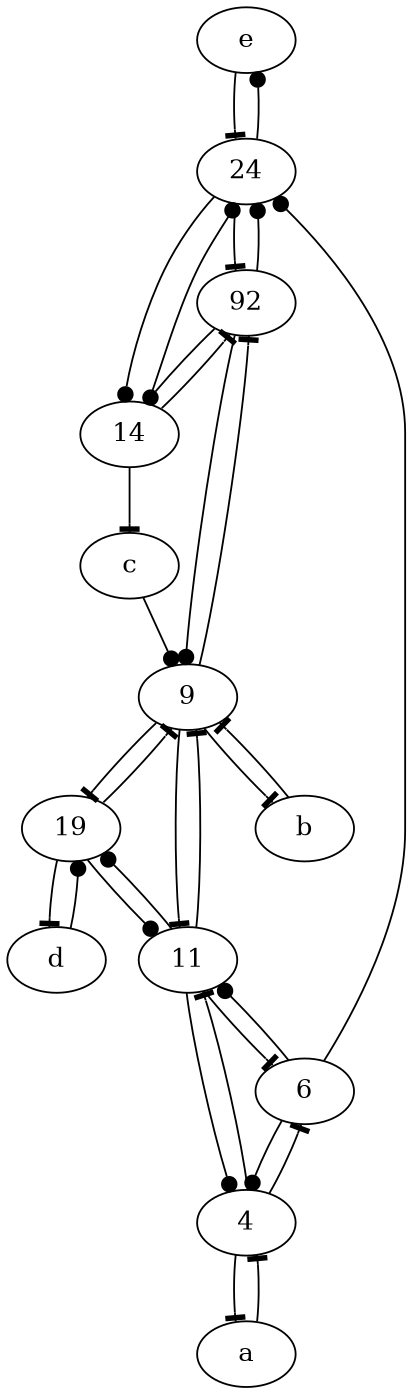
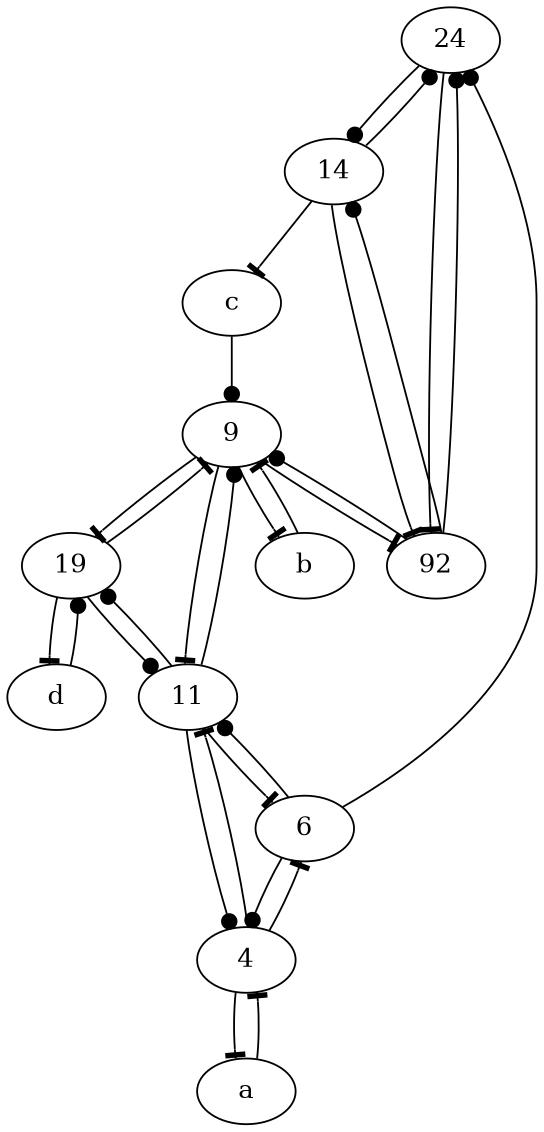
node "e": removed
edge "11" -> "9": arrowhead tee -> dot
